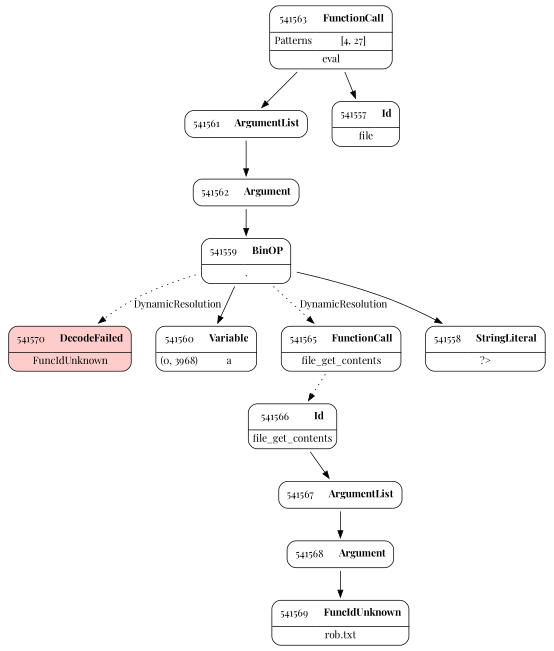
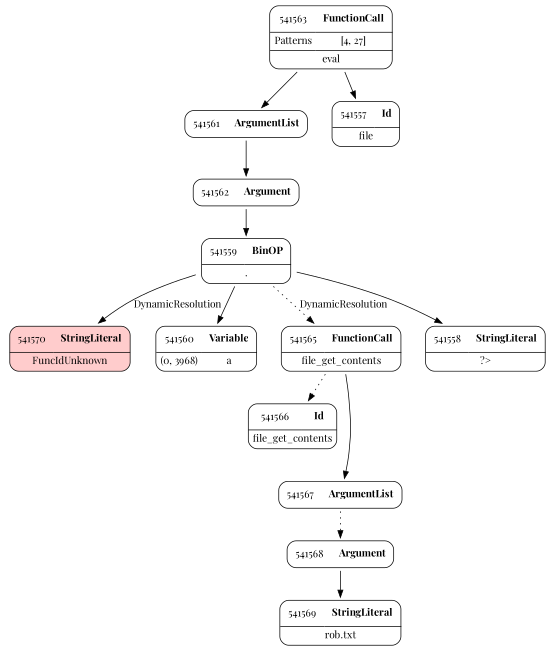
edge "541559" -> "541570": style dotted -> solid
node "541570": text "DecodeFailed" -> "StringLiteral"
edge "541566" -> "541567": now "541565" -> "541567"
edge "541567" -> "541568": style solid -> dotted
node "541569": text "FuncIdUnknown" -> "StringLiteral"
